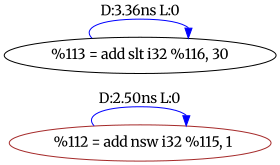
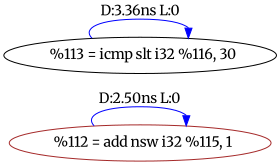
node "%113 = add slt i32 %116, 30": label "%113 = add slt i32 %116, 30" -> "%113 = icmp slt i32 %116, 30"
